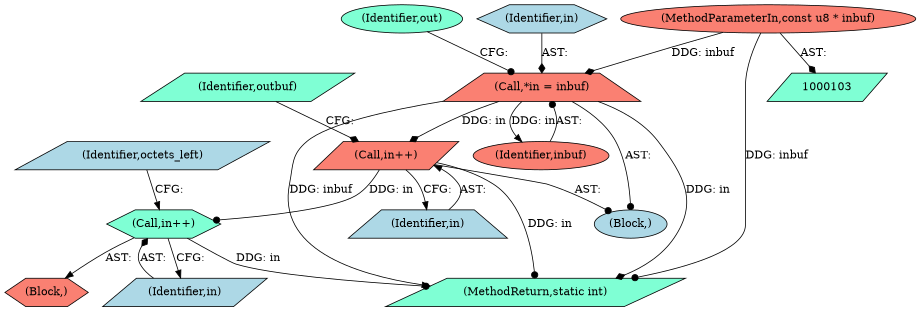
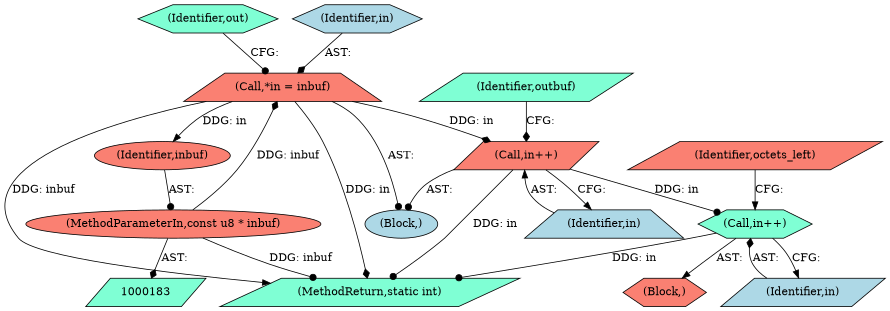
node "(Identifier,out)": shape ellipse -> hexagon
node "1000103": label "1000103" -> "1000183"
edge "(Identifier,inbuf)" -> "(Call,*in = inbuf)": now "(Identifier,inbuf)" -> "(MethodParameterIn,const u8 * inbuf)"
node "(Identifier,octets_left)": fillcolor lightblue -> salmon
